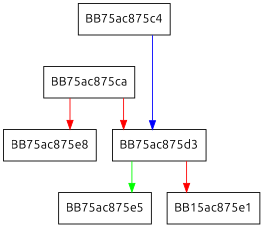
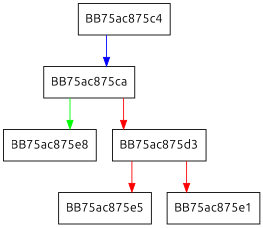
edge "BB75ac875c4" -> "BB75ac875d3": now "BB75ac875c4" -> "BB75ac875ca"
edge "BB75ac875ca" -> "BB75ac875e8": color red -> green
edge "BB75ac875d3" -> "BB75ac875e5": color green -> red
node "BB15ac875e1": label "BB15ac875e1" -> "BB75ac875e1"
